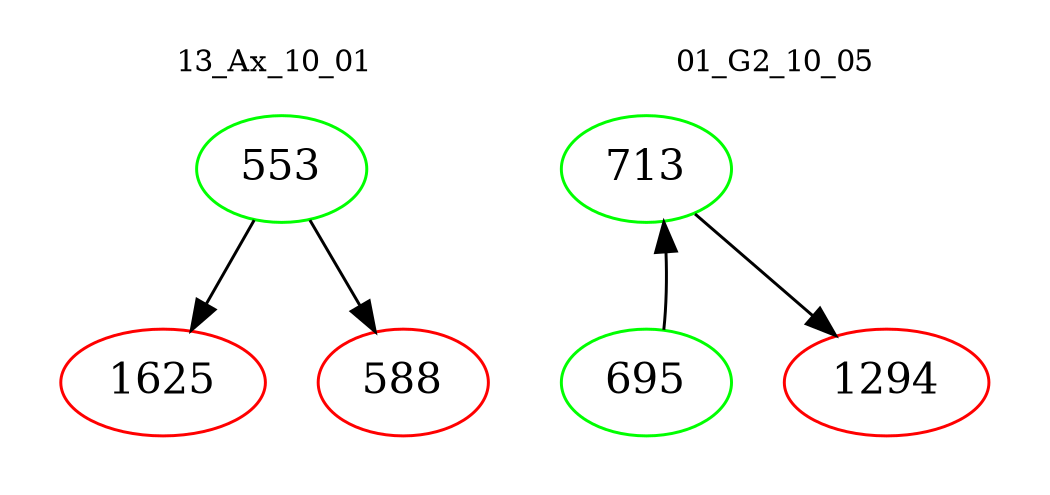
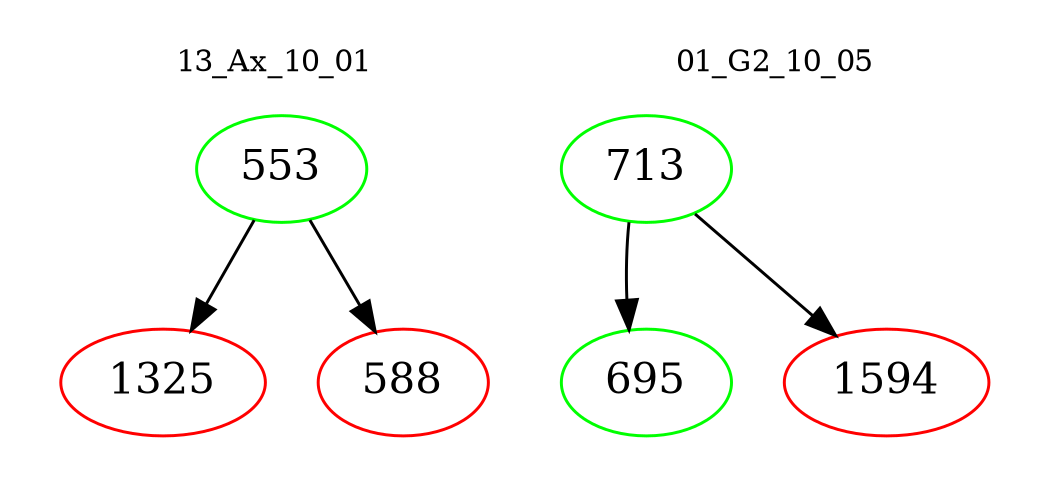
edge "695" -> "713": reversed
node "1625": label "1625" -> "1325"
node "1294": label "1294" -> "1594"
